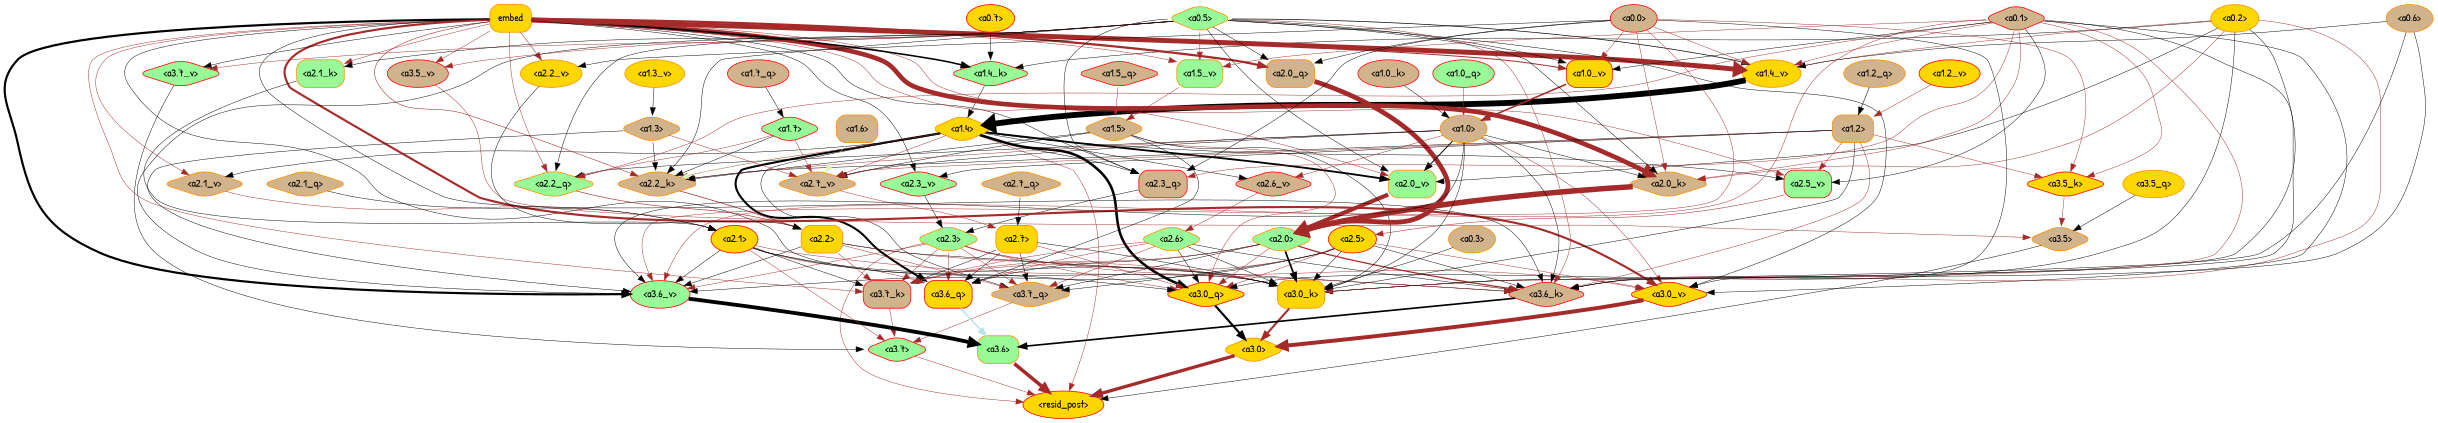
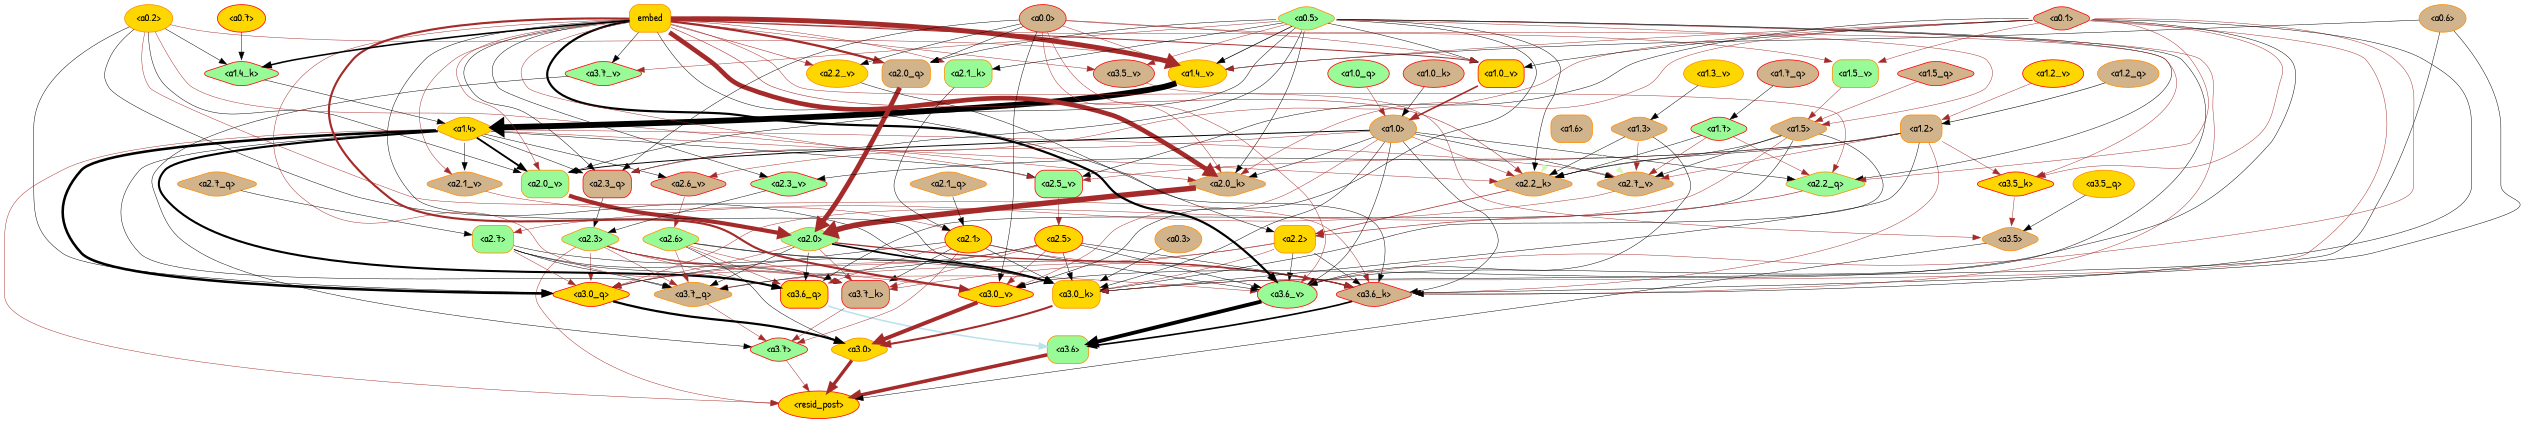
edge "<a0.5>" -> "<a1.5_v>": now "<a0.5>" -> "<a1.5>"
node "<a2.7>": fillcolor gold -> palegreen
edge "<a2.6>" -> "<a3.0_q>": now "<a2.6>" -> "<a3.0>"
